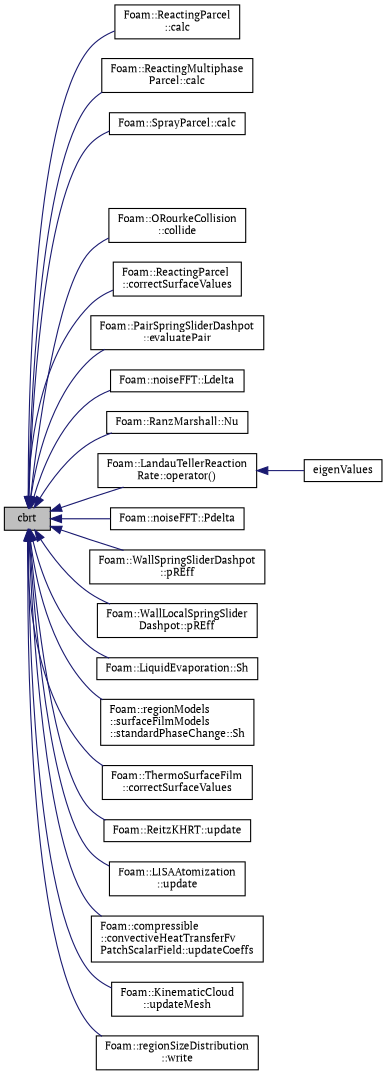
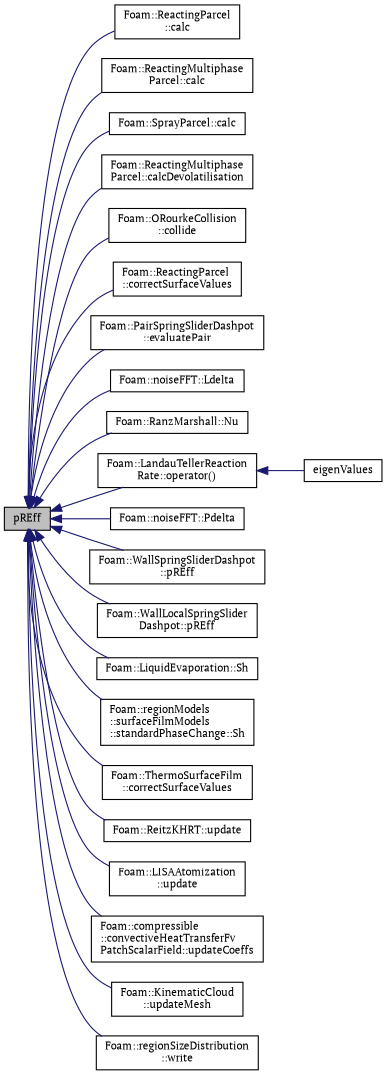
node "Foam::ReactingMultiphase Parcel::calcDevolatilisation": added
node "cbrt": label "cbrt" -> "pREff"
